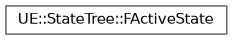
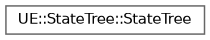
node "UE::StateTree::FActiveState": label "UE::StateTree::FActiveState" -> "UE::StateTree::StateTree"
